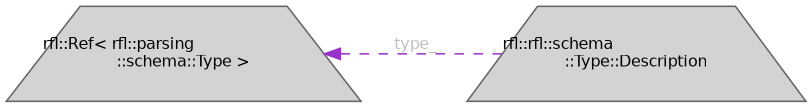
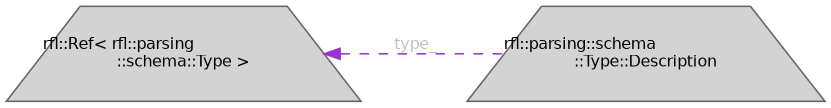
node "rfl::rfl::schema ::Type::Description": label "rfl::rfl::schema ::Type::Description" -> "rfl::parsing::schema ::Type::Description"
